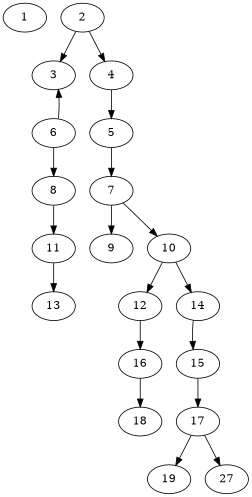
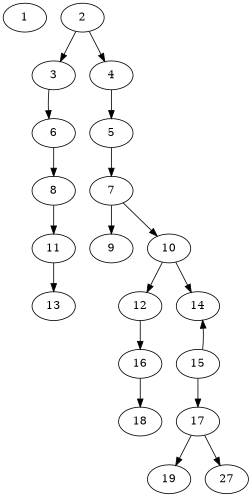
edge "6" -> "3": reversed
edge "14" -> "15": reversed
